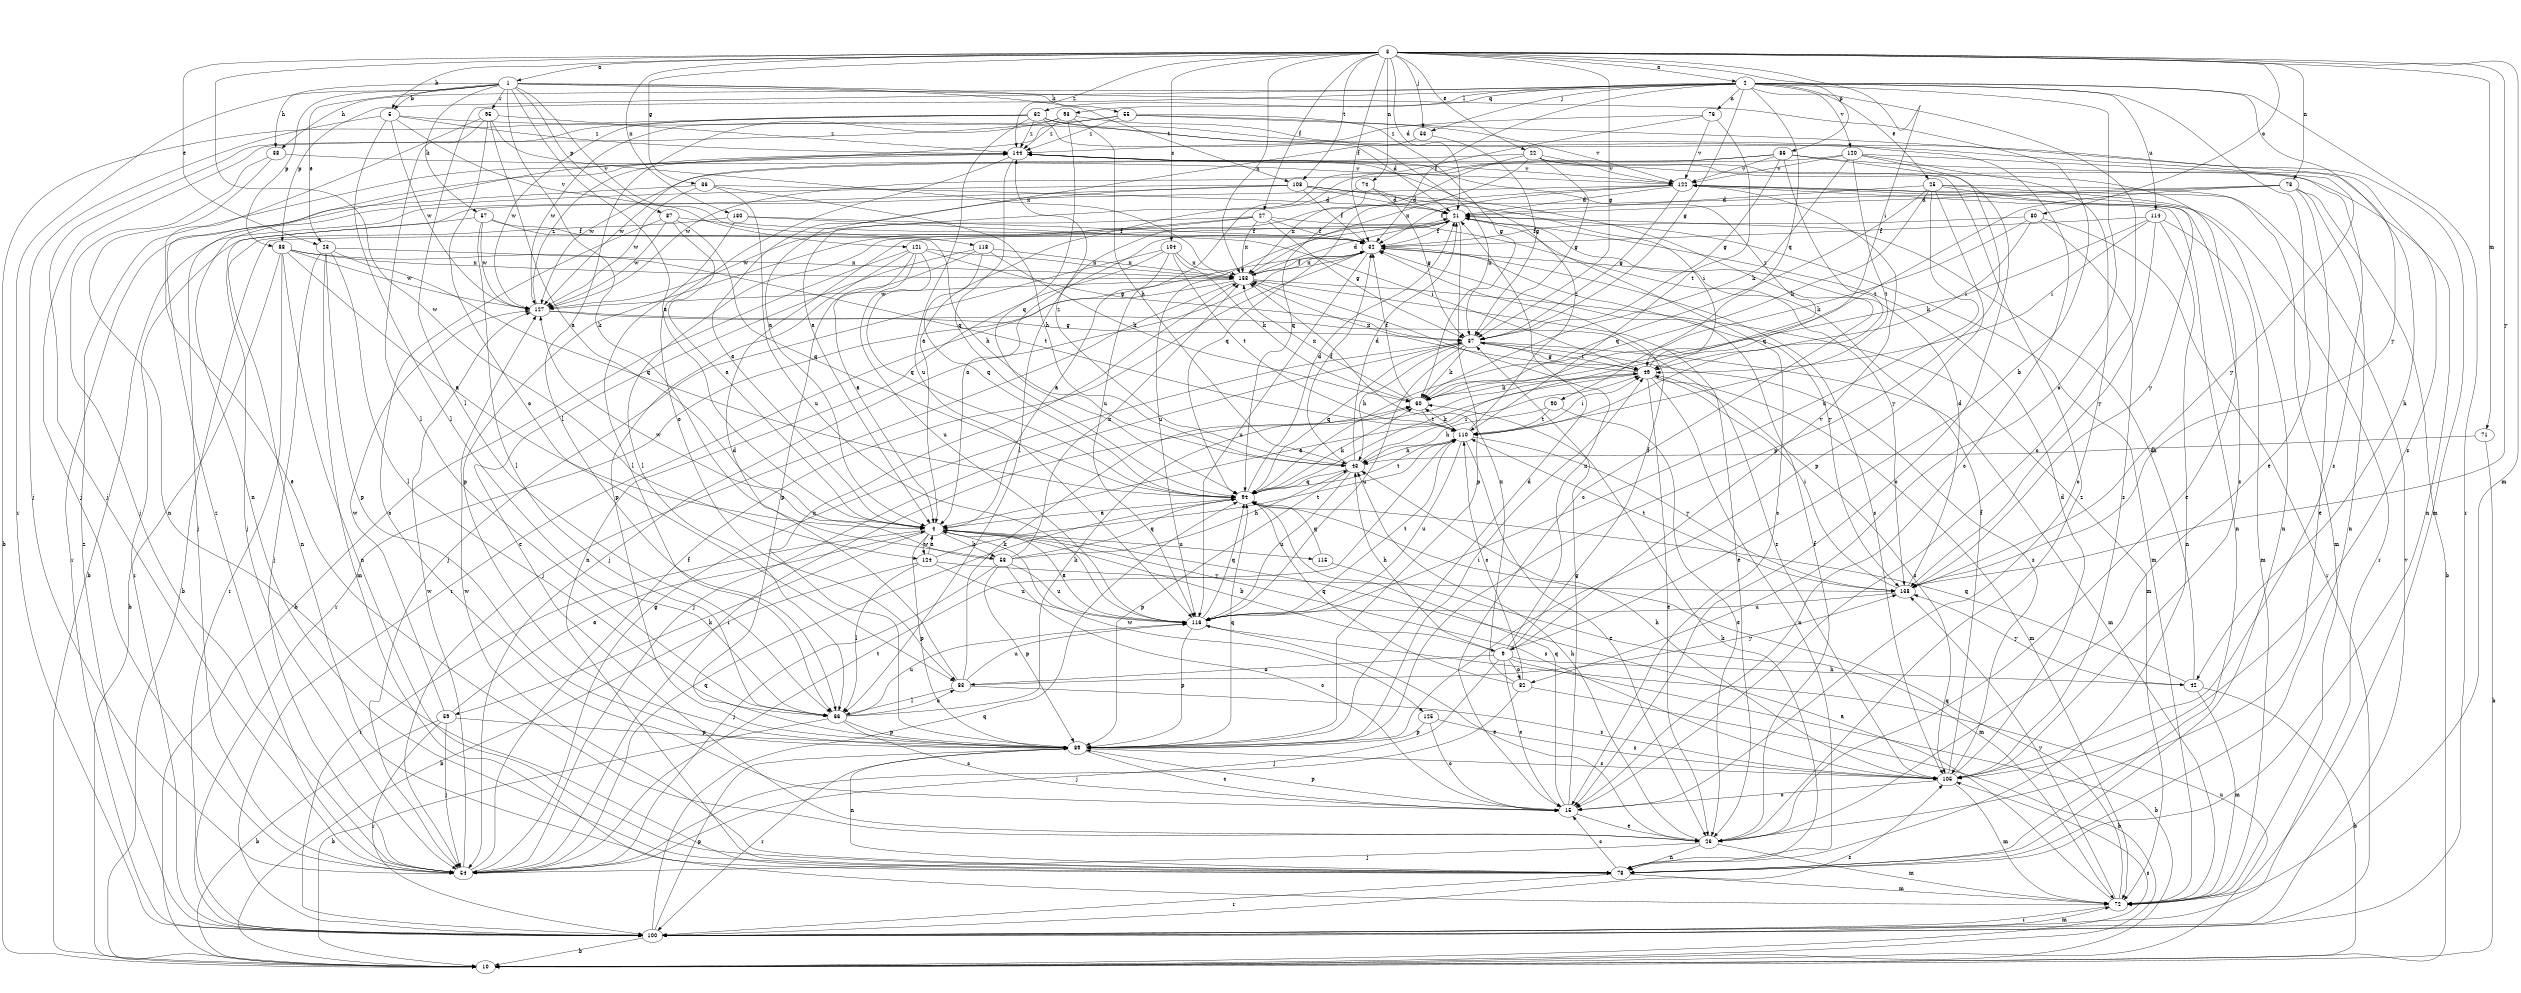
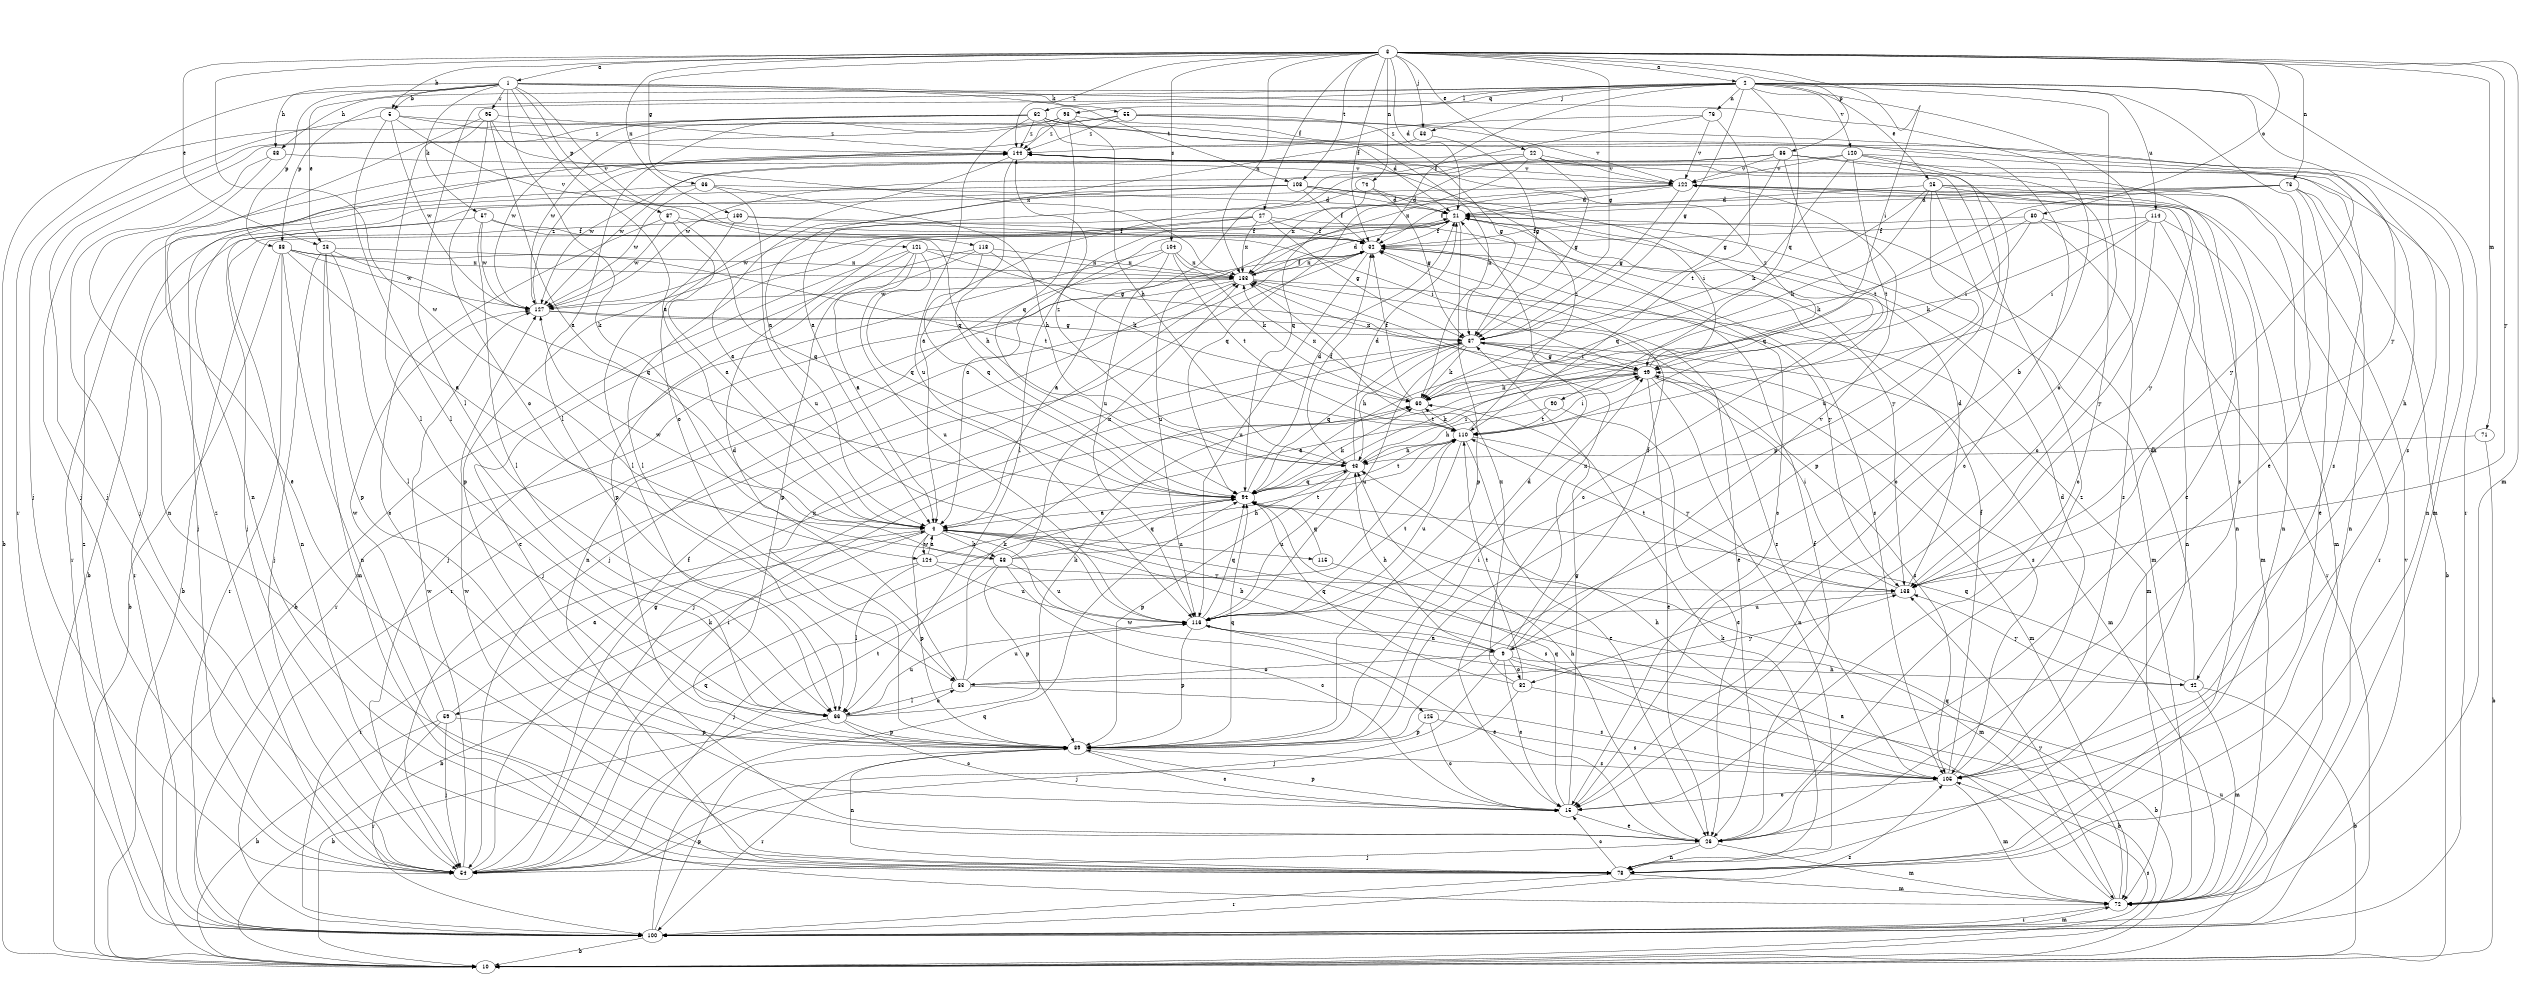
edge "82" -> "110": label "c" -> "t"
edge "116" -> "4": now "116" -> "9"
